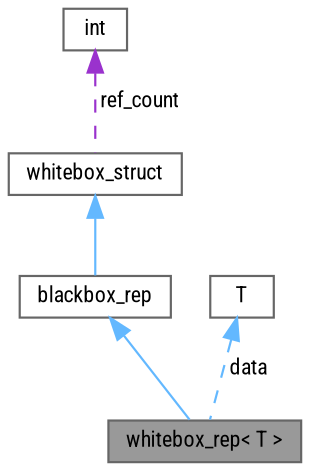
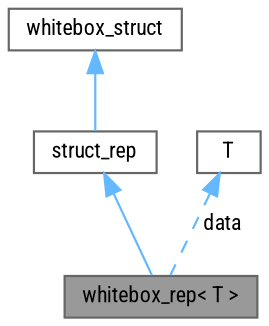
node "int": removed
node "blackbox_rep": label "blackbox_rep" -> "struct_rep"
